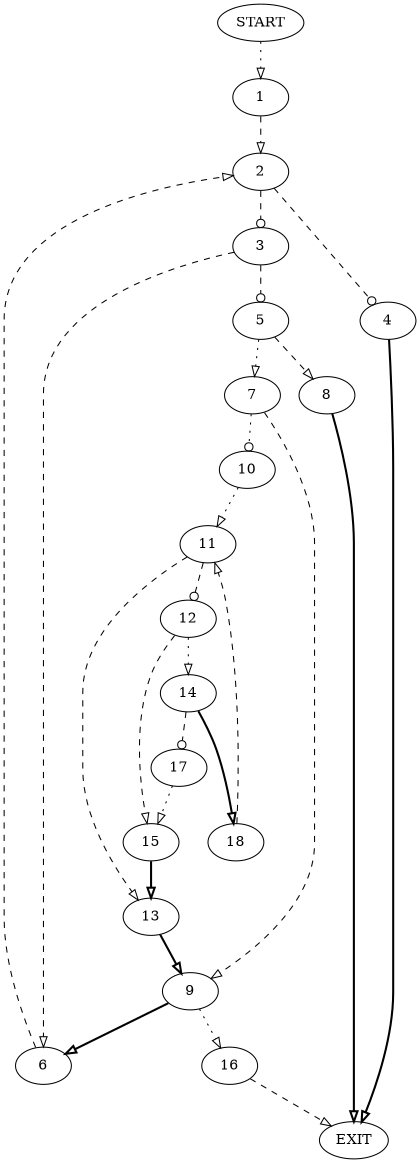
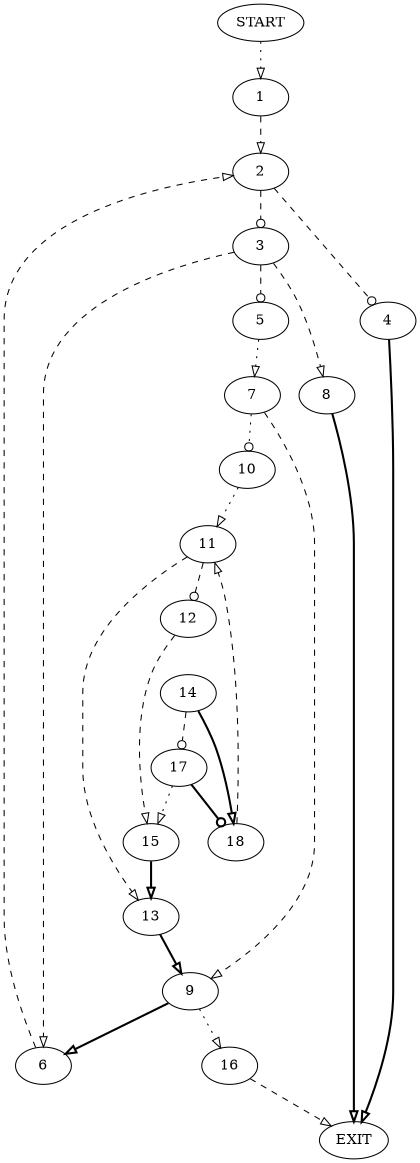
edge "5" -> "8": now "3" -> "8"
edge "12" -> "14": removed
edge "17" -> "18": added
